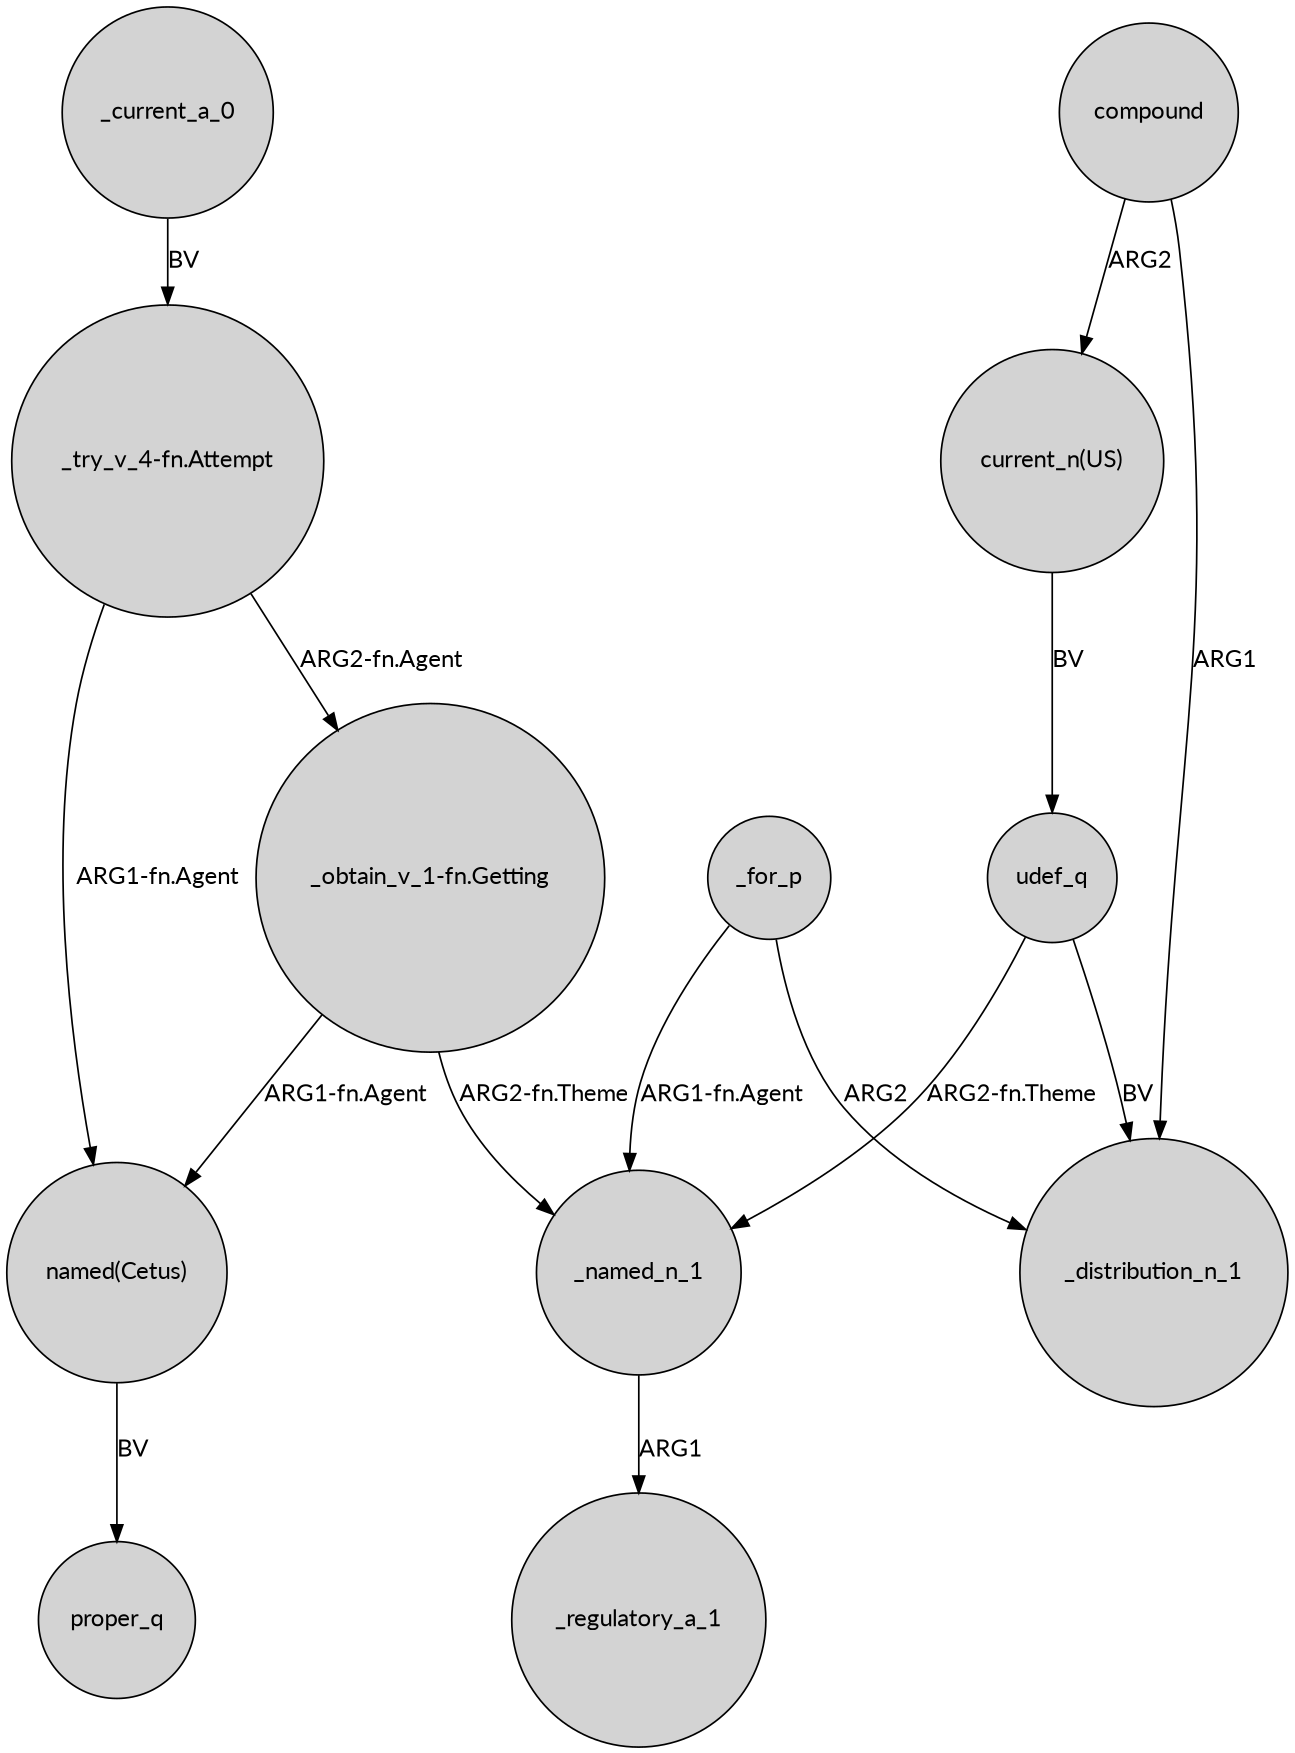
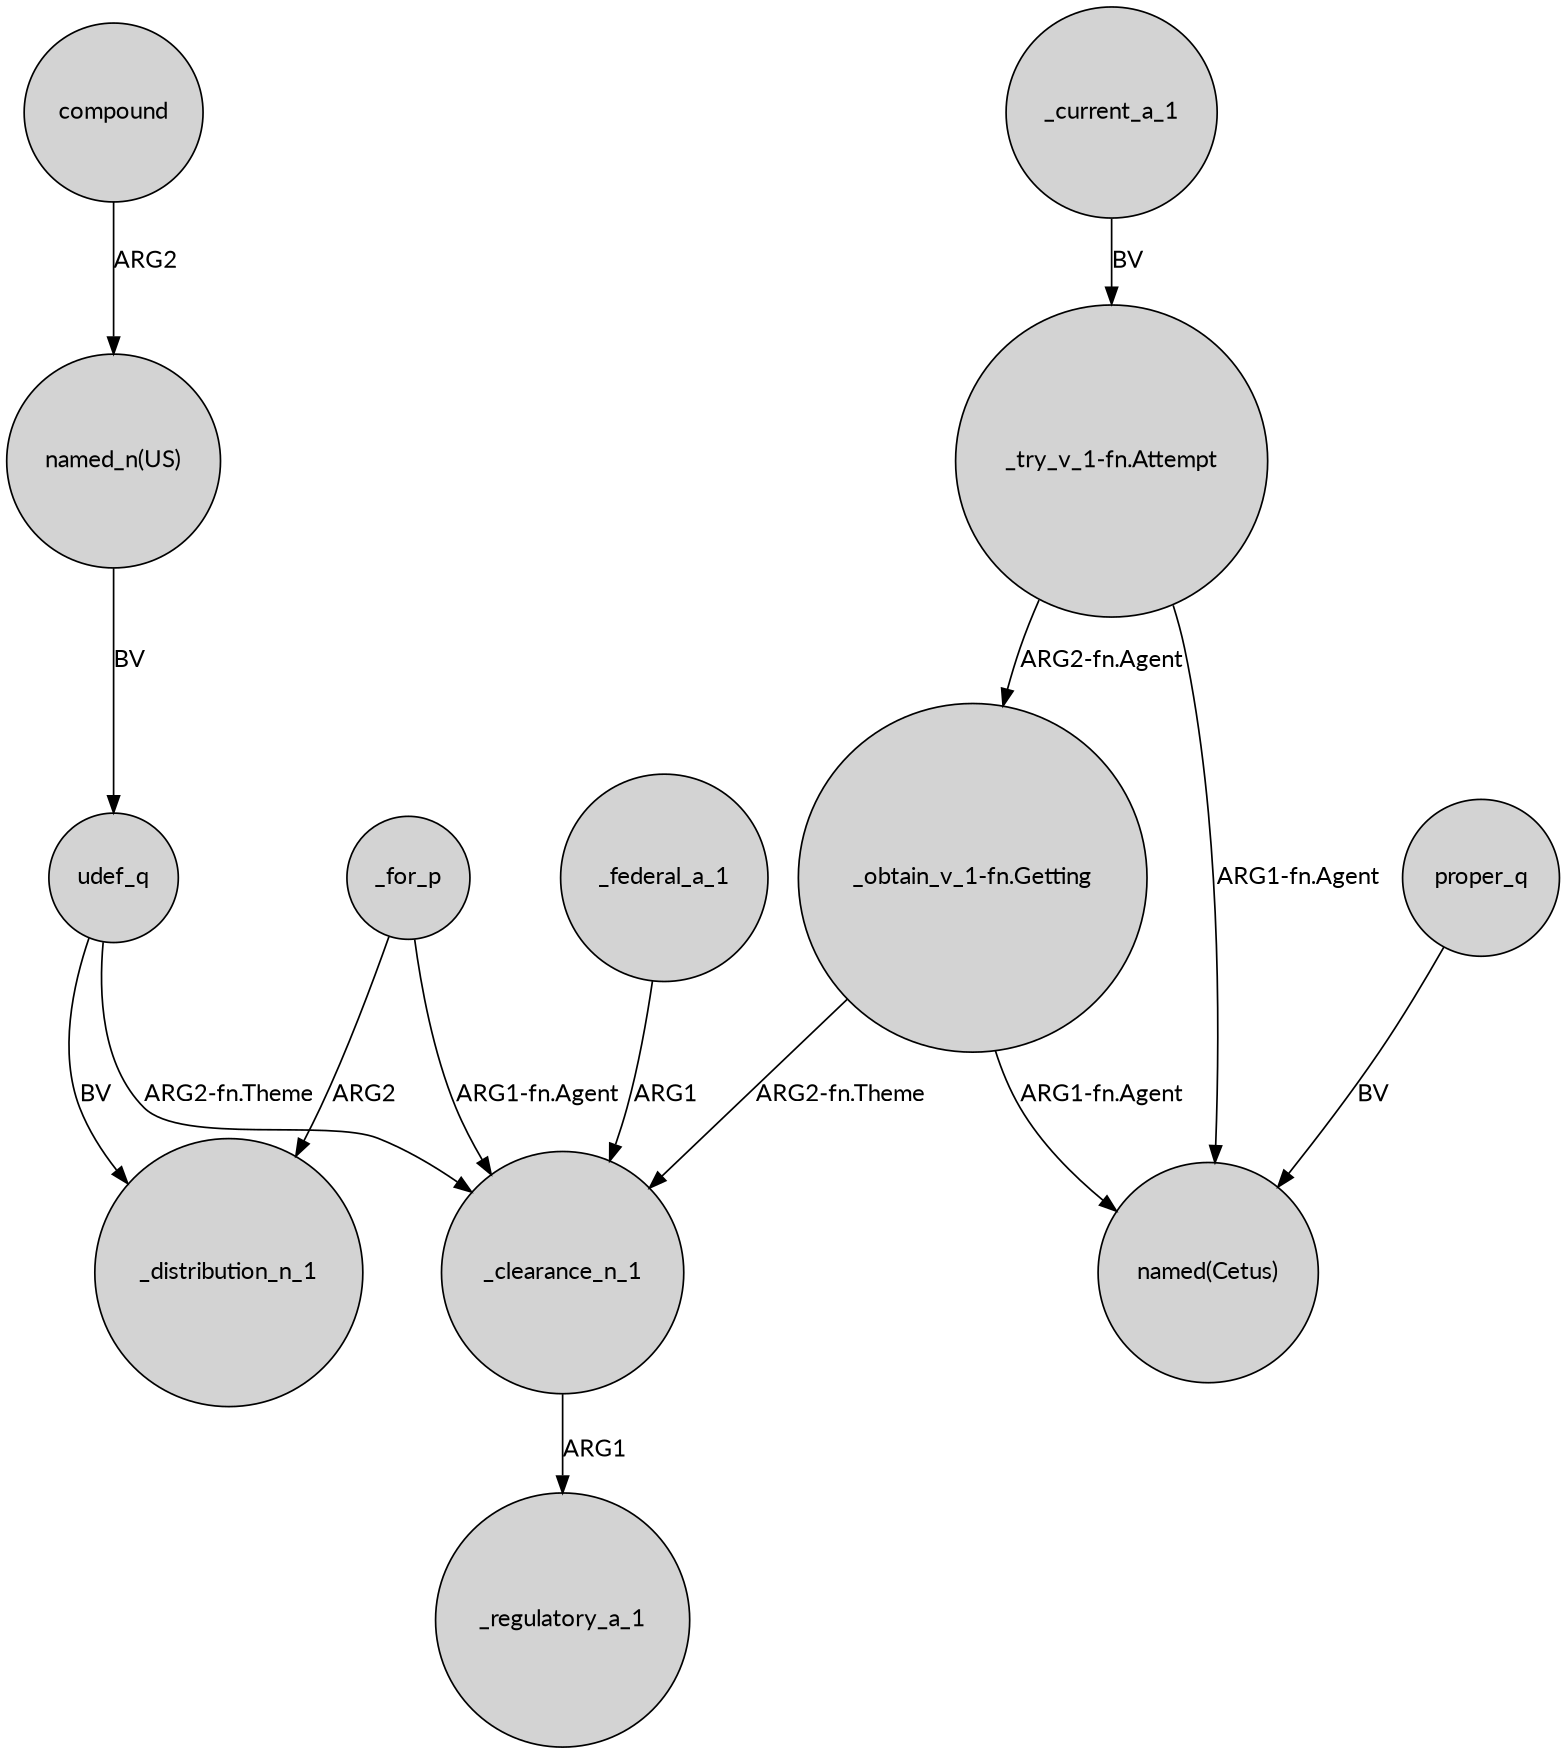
node "_current_a_0": label "_current_a_0" -> "_current_a_1"
node "_try_v_4-fn.Attempt": label "_try_v_4-fn.Attempt" -> "_try_v_1-fn.Attempt"
node "current_n(US)": label "current_n(US)" -> "named_n(US)"
edge "compound" -> "_distribution_n_1": removed, label "ARG1"
node "_federal_a_1": added
node "_named_n_1": label "_named_n_1" -> "_clearance_n_1"
edge "named(Cetus)" -> "proper_q": reversed
